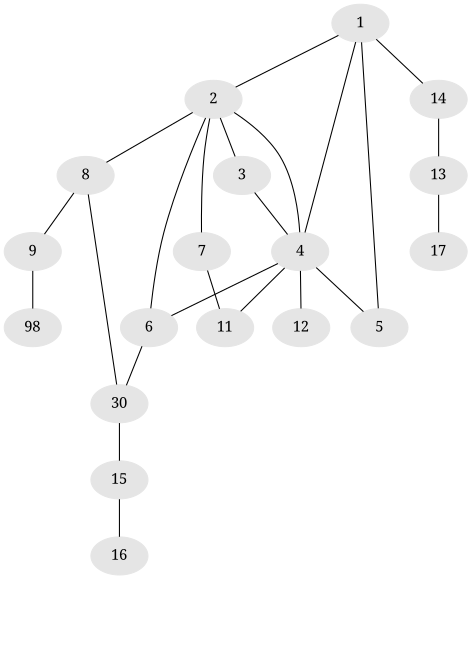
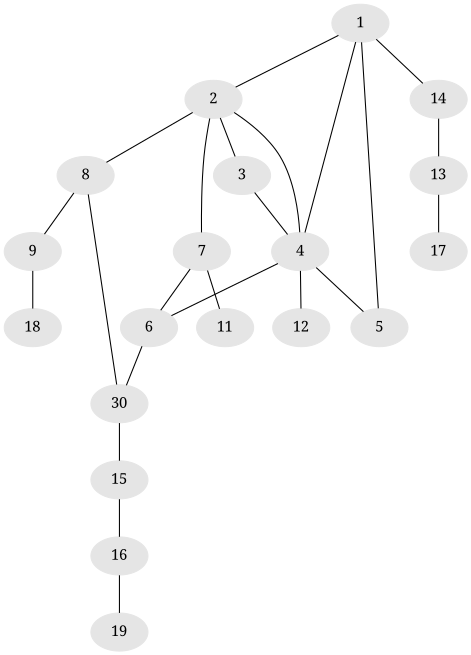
edge "2" -- "6": now "7" -- "6"
edge "4" -- "11": removed
node "98": label "98" -> "18"
node "19": added
